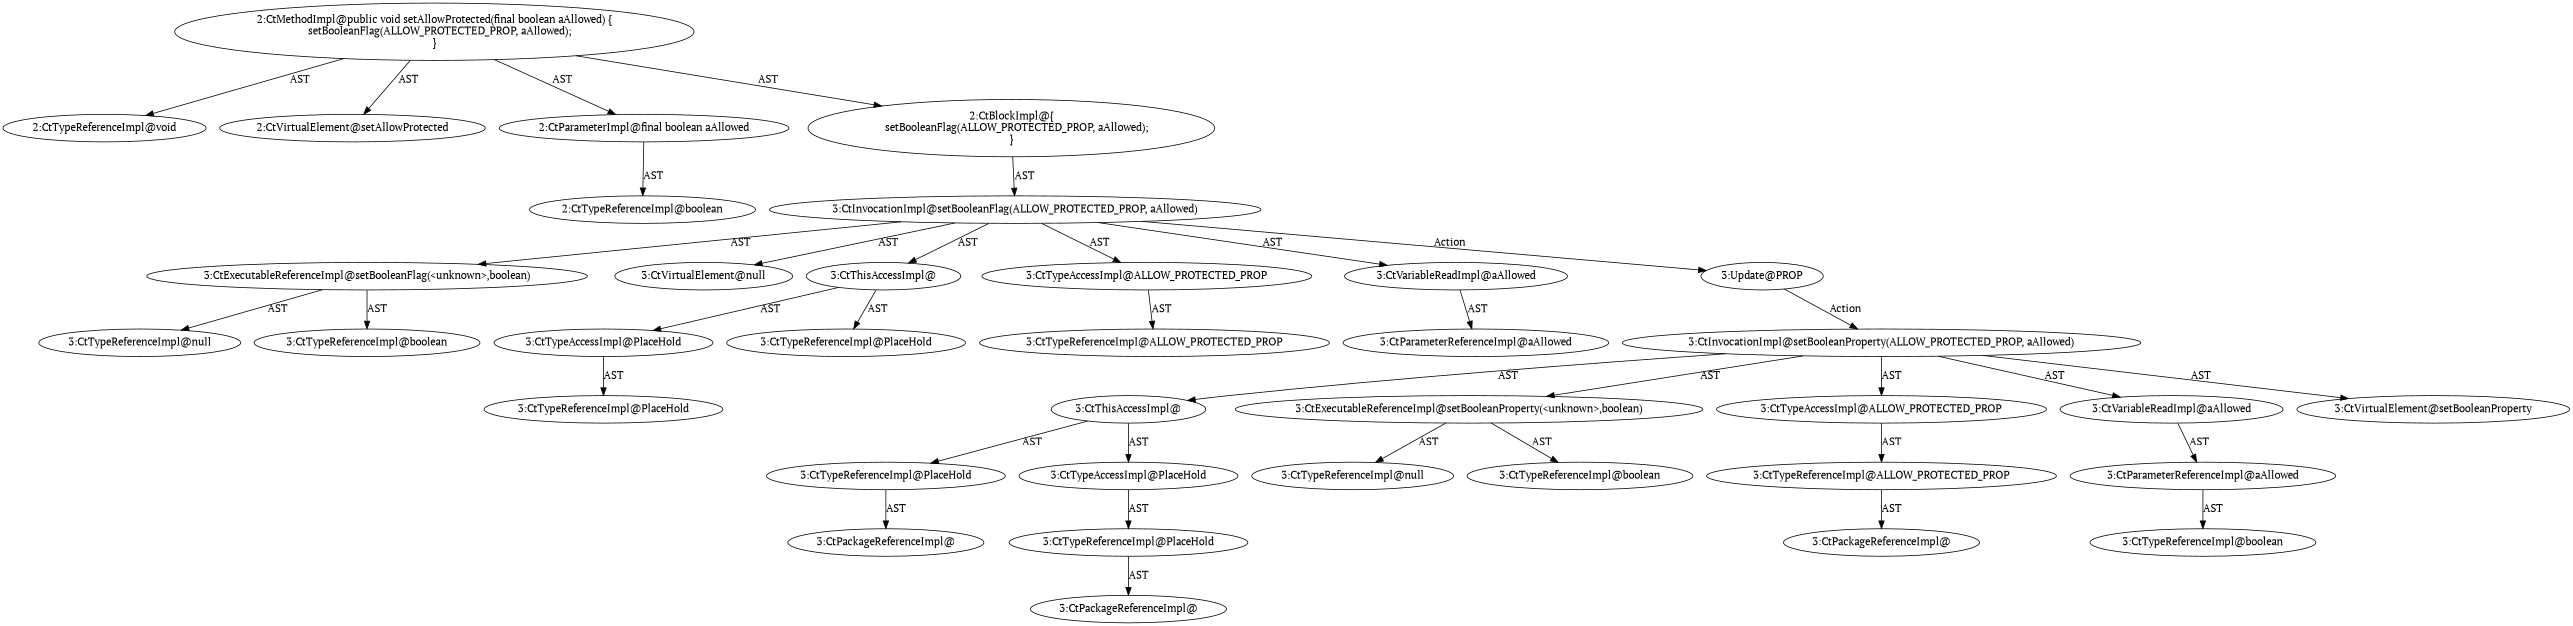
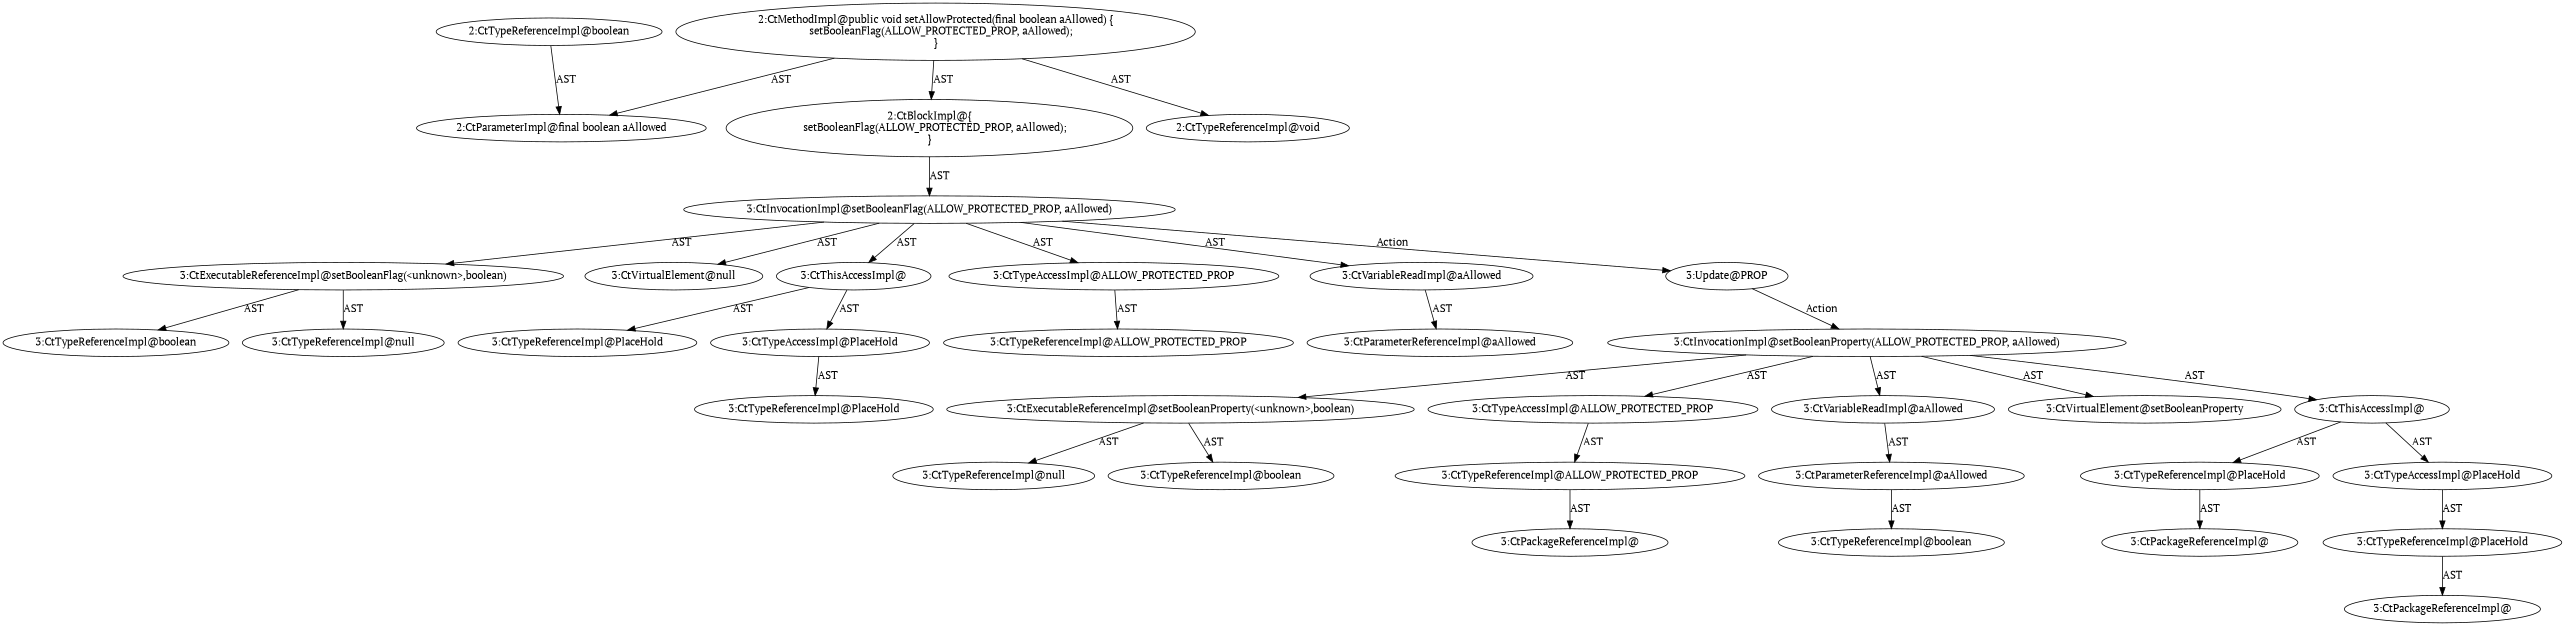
node "2:CtVirtualElement@setAllowProtected": removed
edge "2:CtParameterImpl@final boolean aAllowed" -> "2:CtTypeReferenceImpl@boolean": reversed
